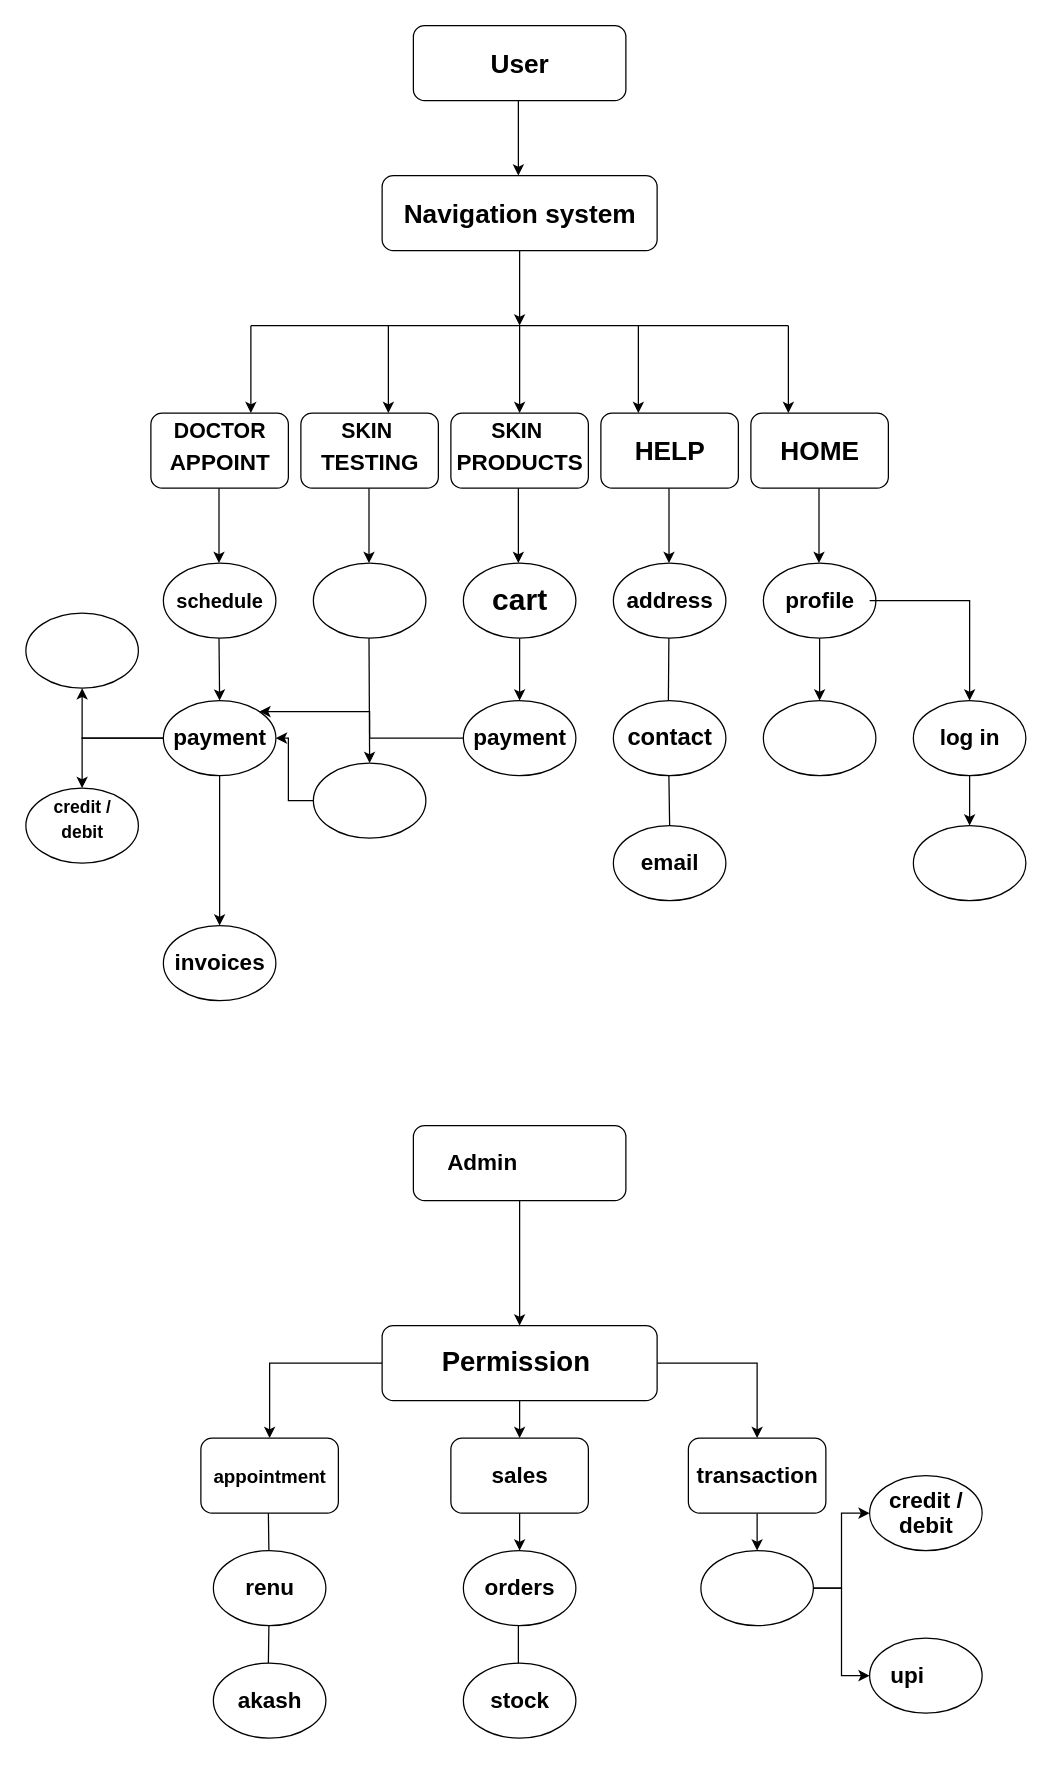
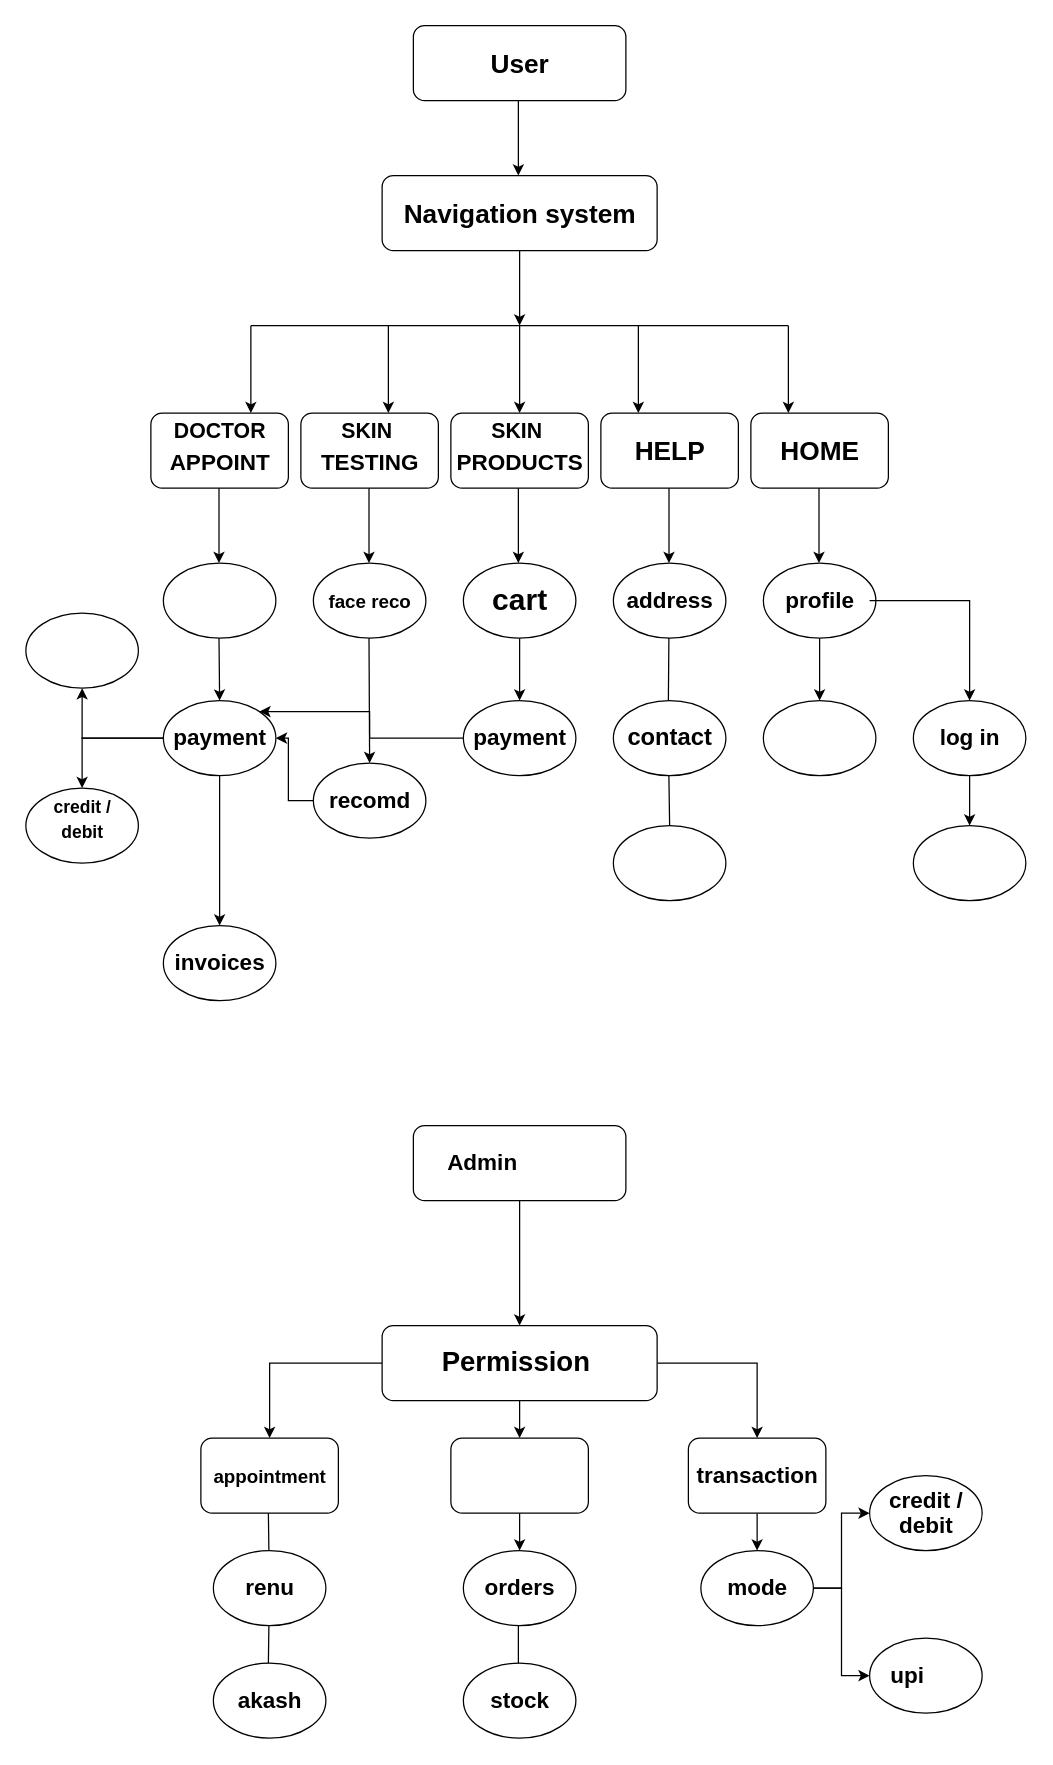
node "schedule": removed
node "face reco": added
node "recomd": added
node "email": removed
node "sales": removed
node "mode": added
